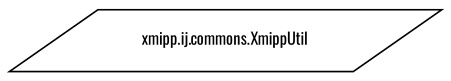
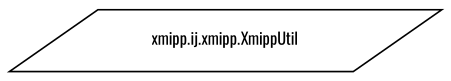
node "xmipp.ij.commons.XmippUtil": label "xmipp.ij.commons.XmippUtil" -> "xmipp.ij.xmipp.XmippUtil"
